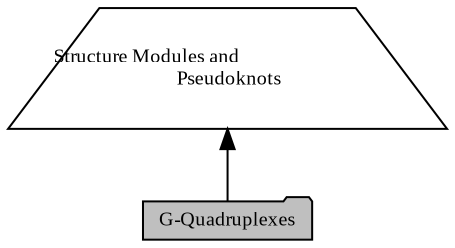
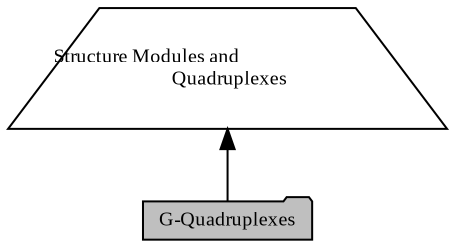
node "Structure Modules and Pseudoknots": label "Structure Modules and Pseudoknots" -> "Structure Modules and Quadruplexes"
